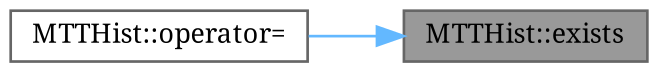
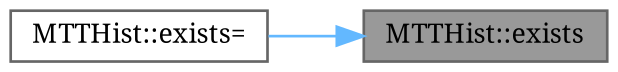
node "MTTHist::operator=": label "MTTHist::operator=" -> "MTTHist::exists="
